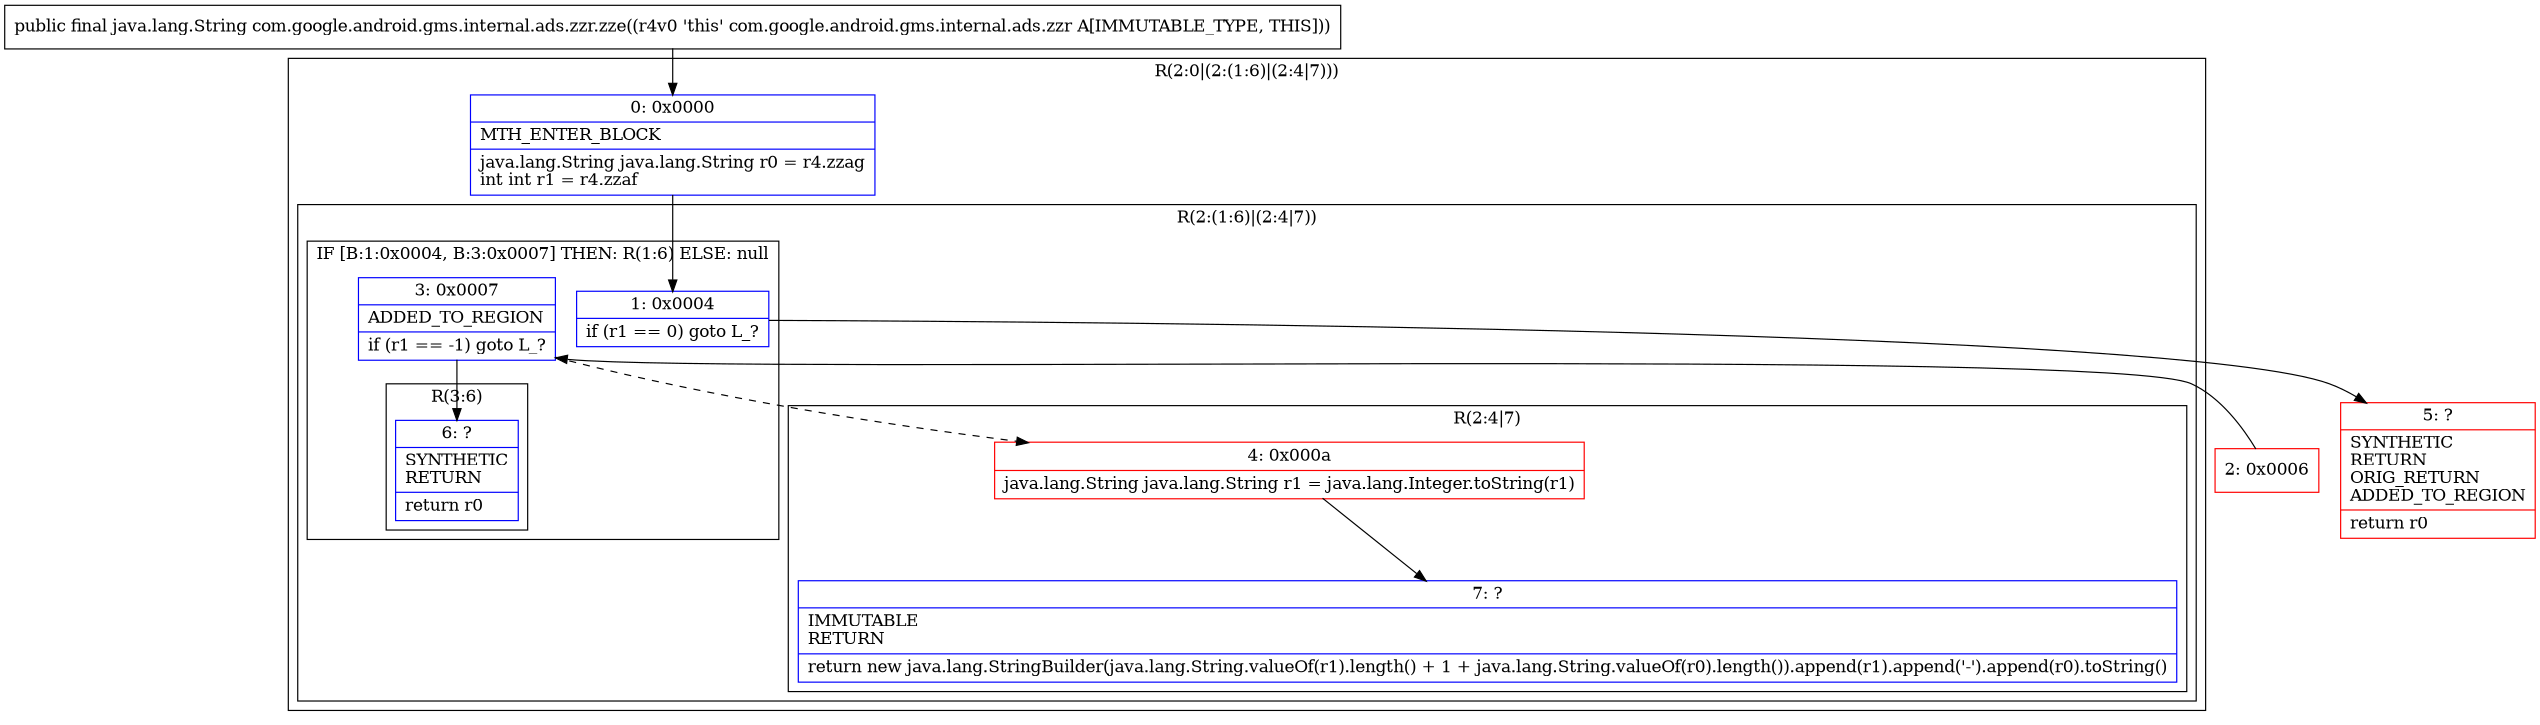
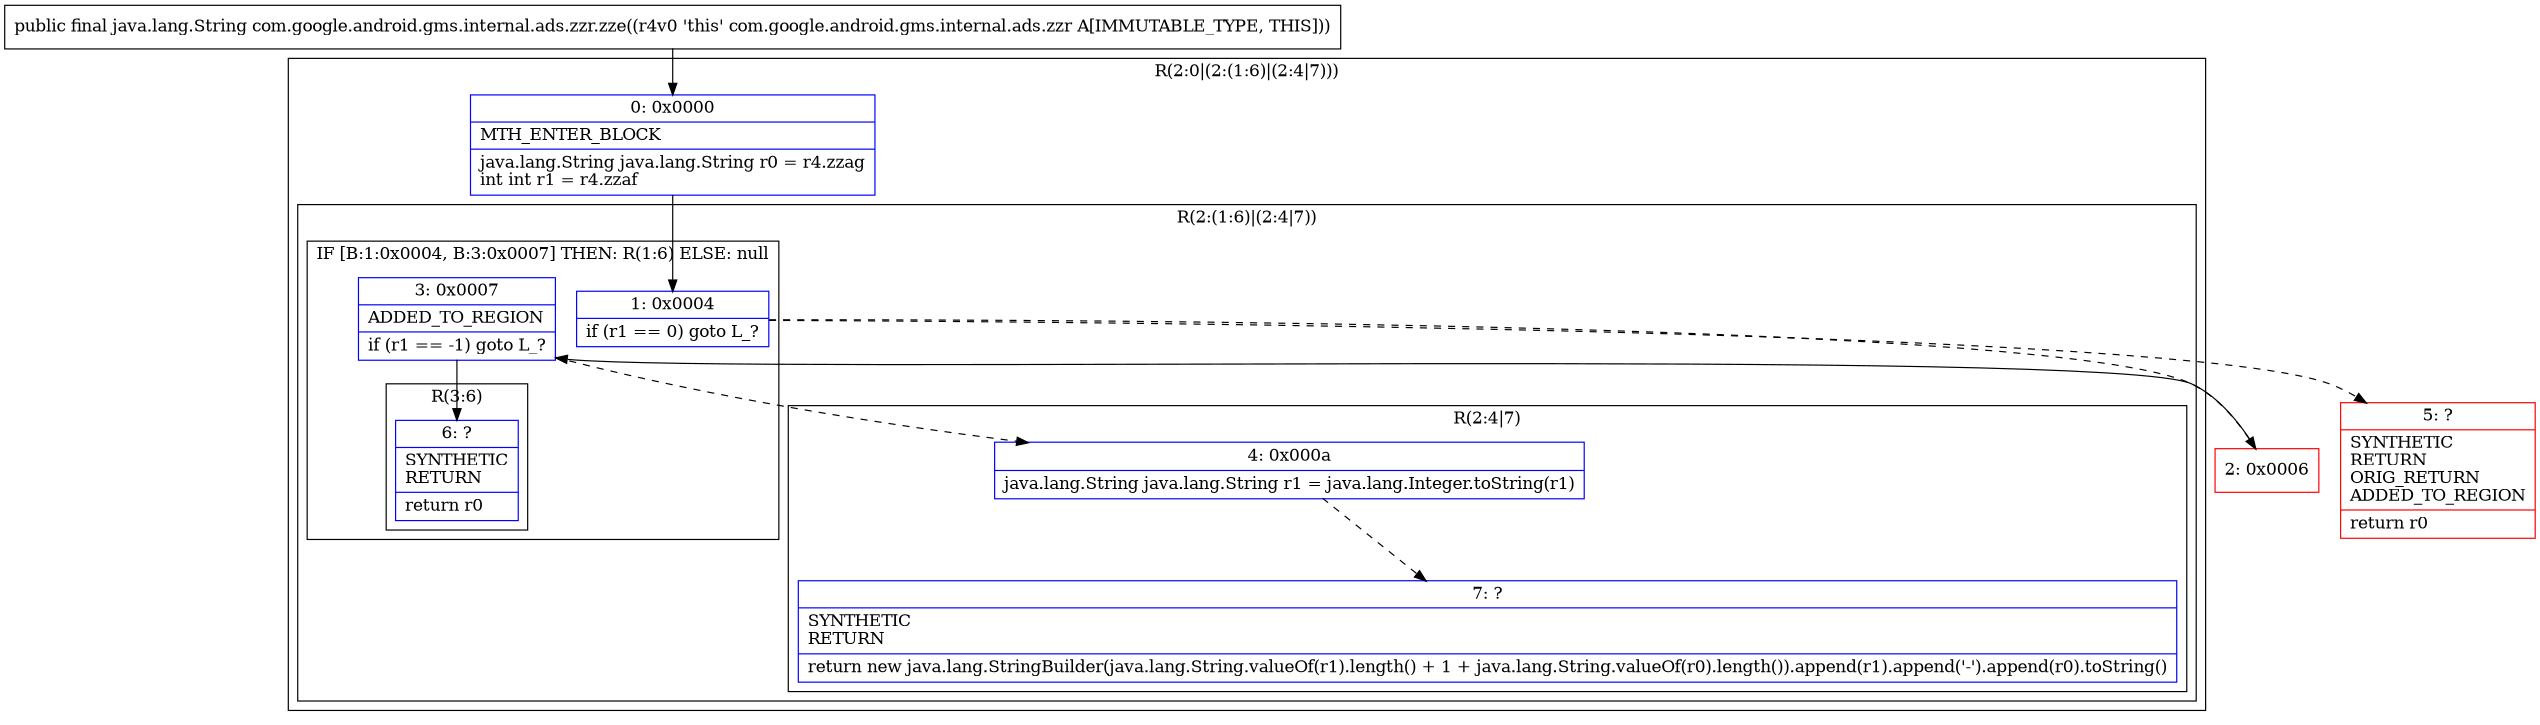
edge "1: 0x0004" -> "2: 0x0006": added
edge "1: 0x0004" -> "5: ?": style solid -> dashed
node "4: 0x000a": color red -> blue
edge "4: 0x000a" -> "7: ?": style solid -> dashed
node "7: ?": text "IMMUTABLE" -> "SYNTHETIC"
